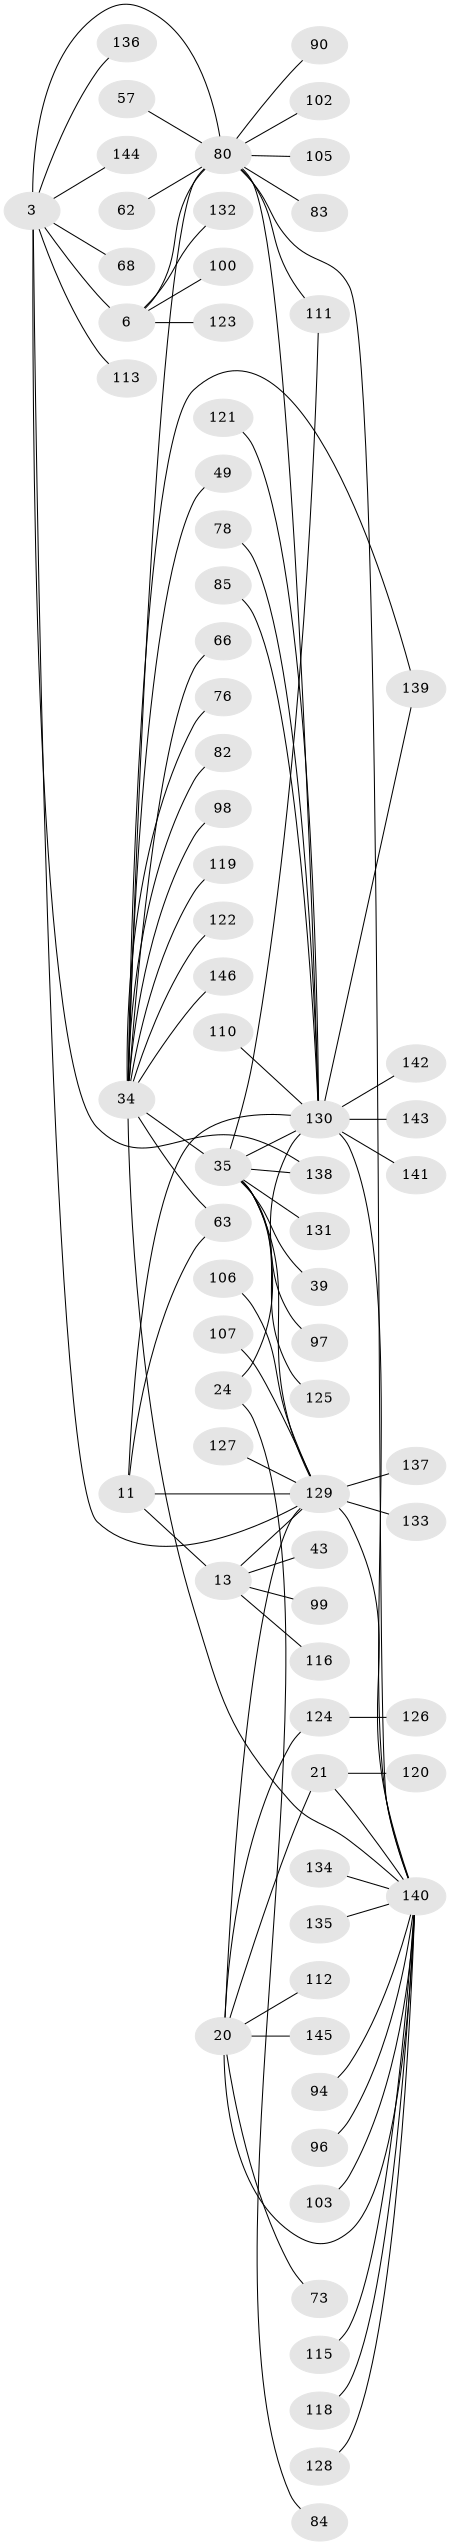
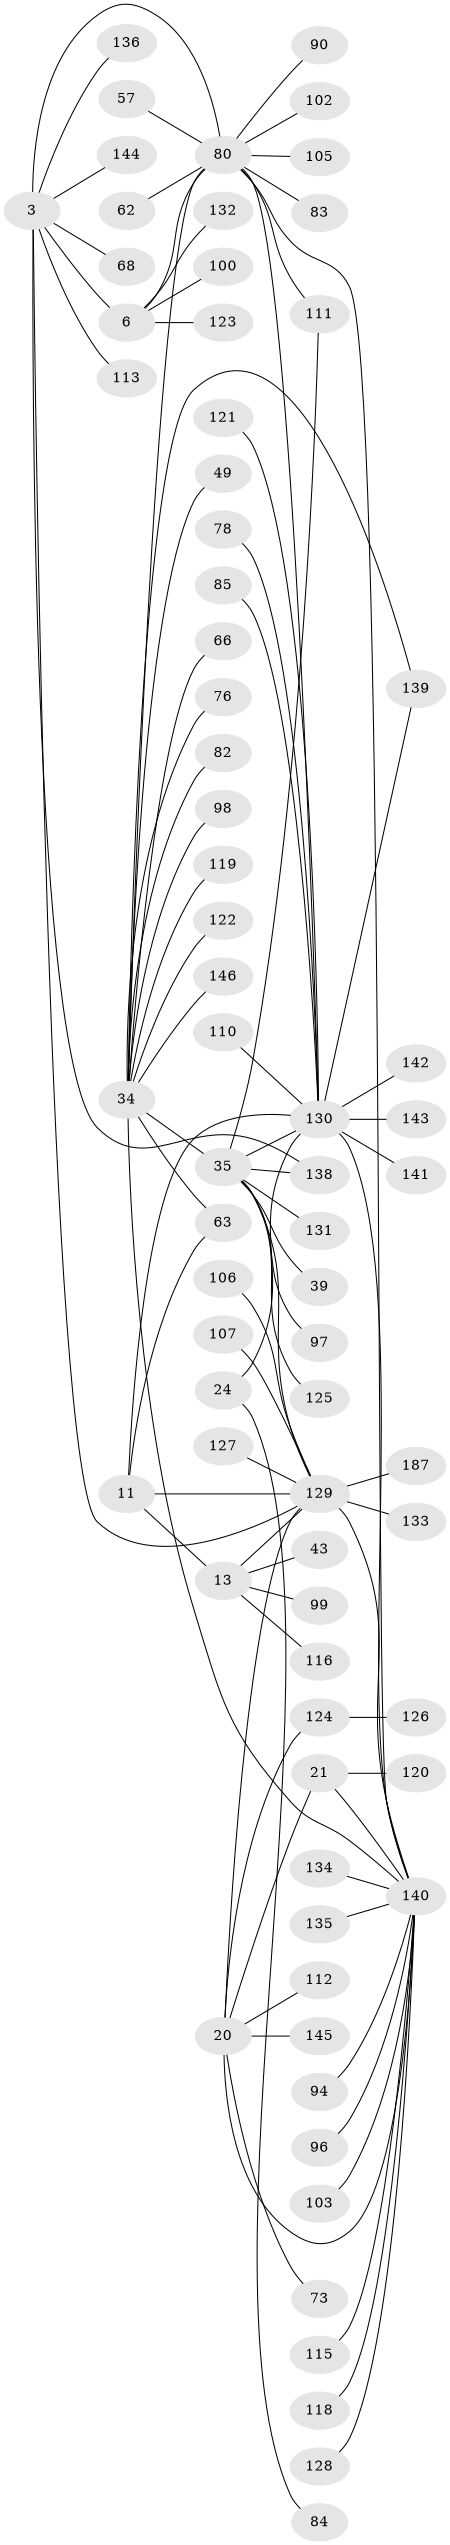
node "137": label "137" -> "187"
